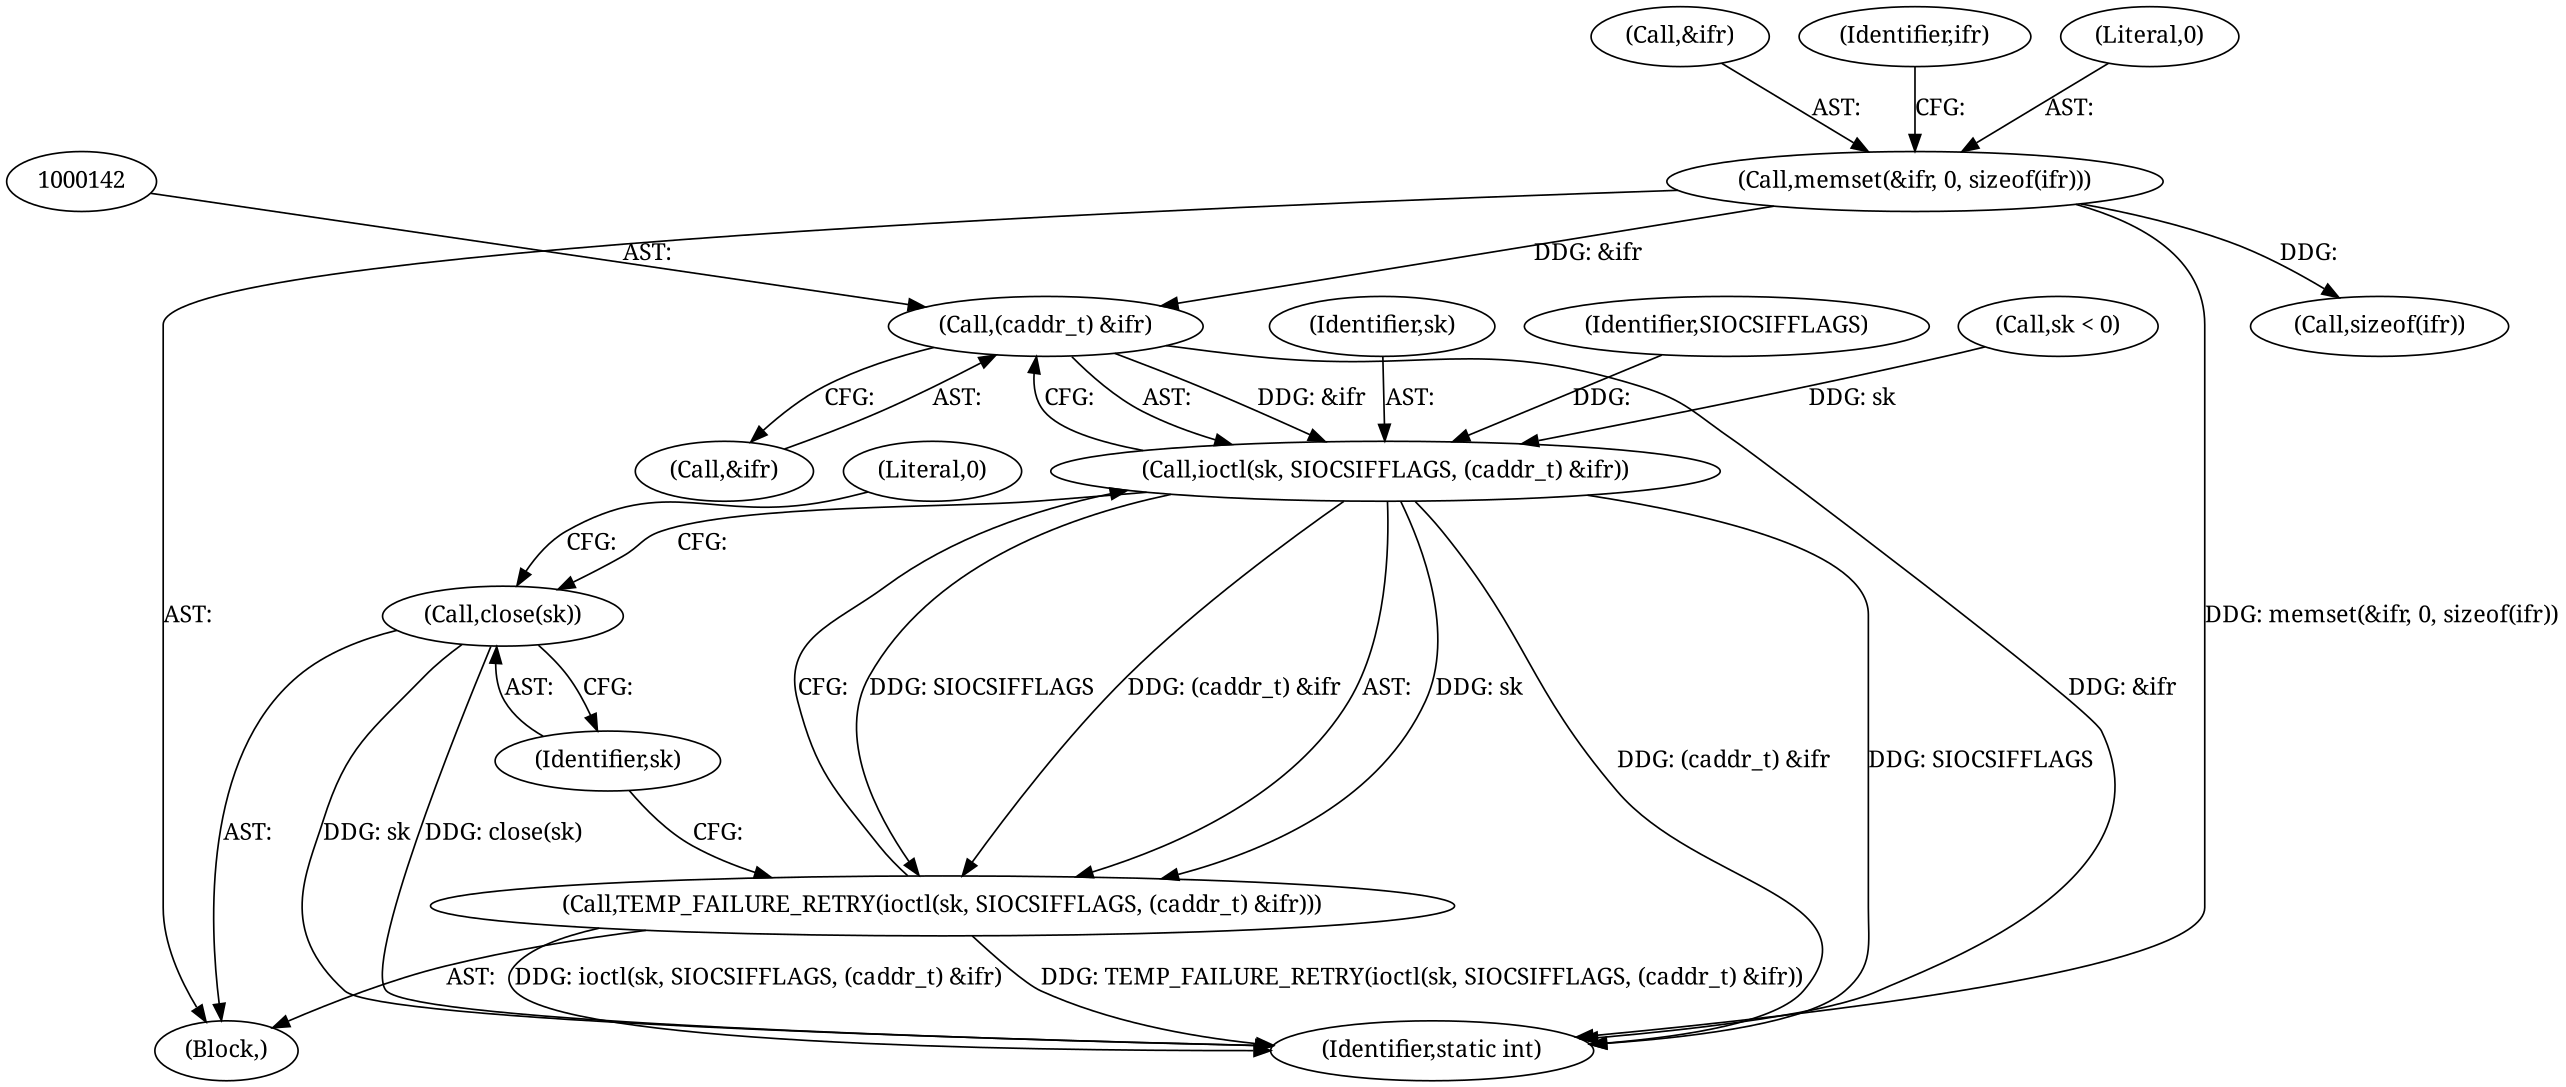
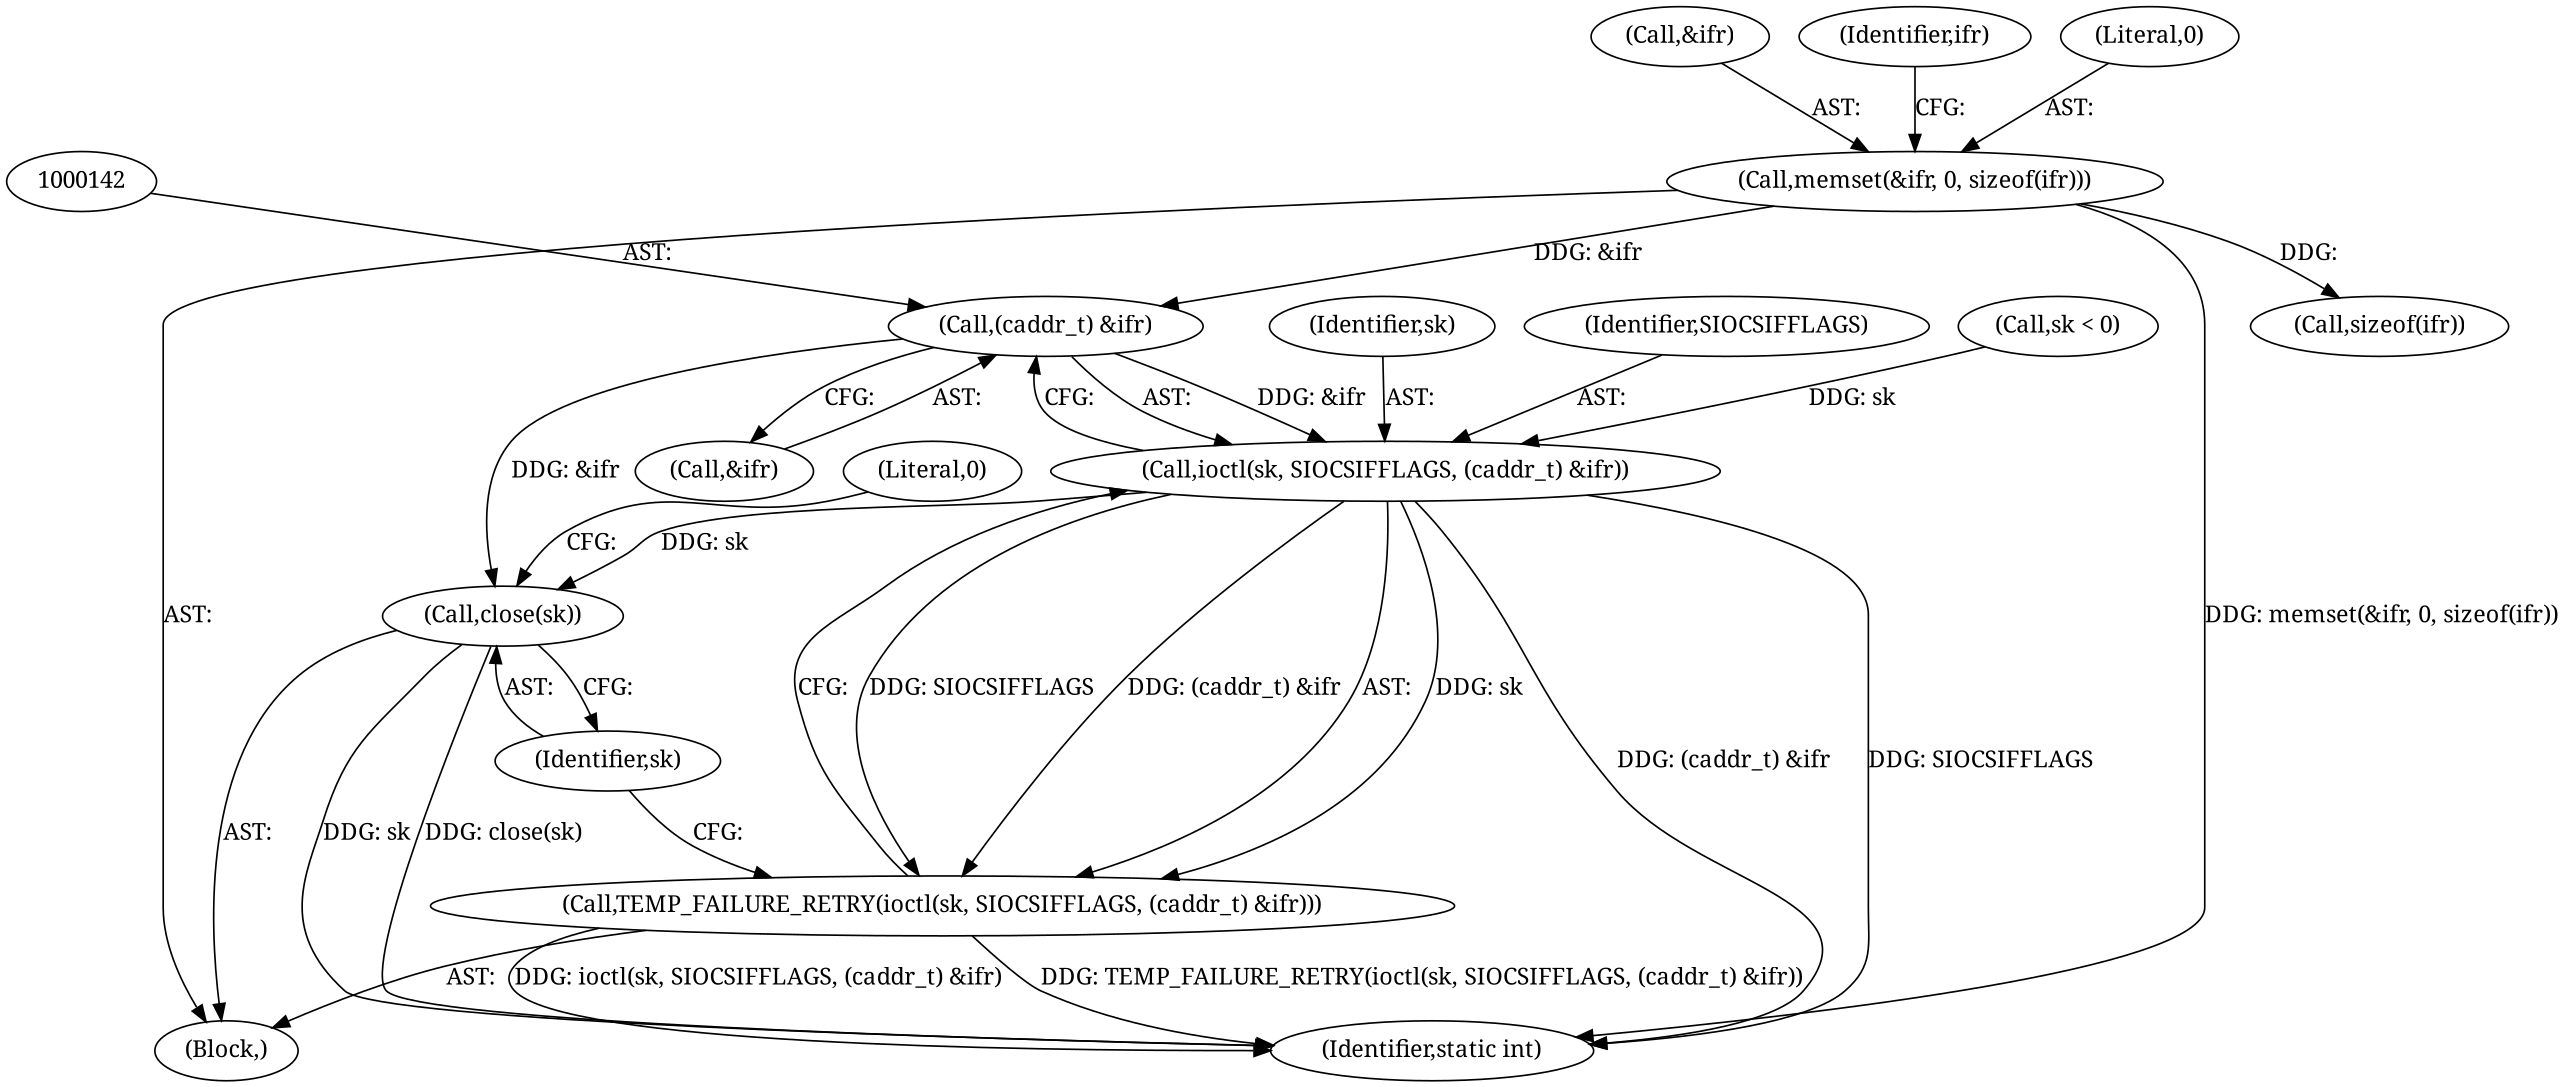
edge "(Identifier,SIOCSIFFLAGS)" -> "(Call,ioctl(sk, SIOCSIFFLAGS, (caddr_t) &ifr))": label "DDG: " -> "AST: "
edge "(Call,ioctl(sk, SIOCSIFFLAGS, (caddr_t) &ifr))" -> "(Call,close(sk))": label "CFG: " -> "DDG: sk"
edge "(Call,(caddr_t) &ifr)" -> "(Identifier,static int)": now "(Call,(caddr_t) &ifr)" -> "(Call,close(sk))"
